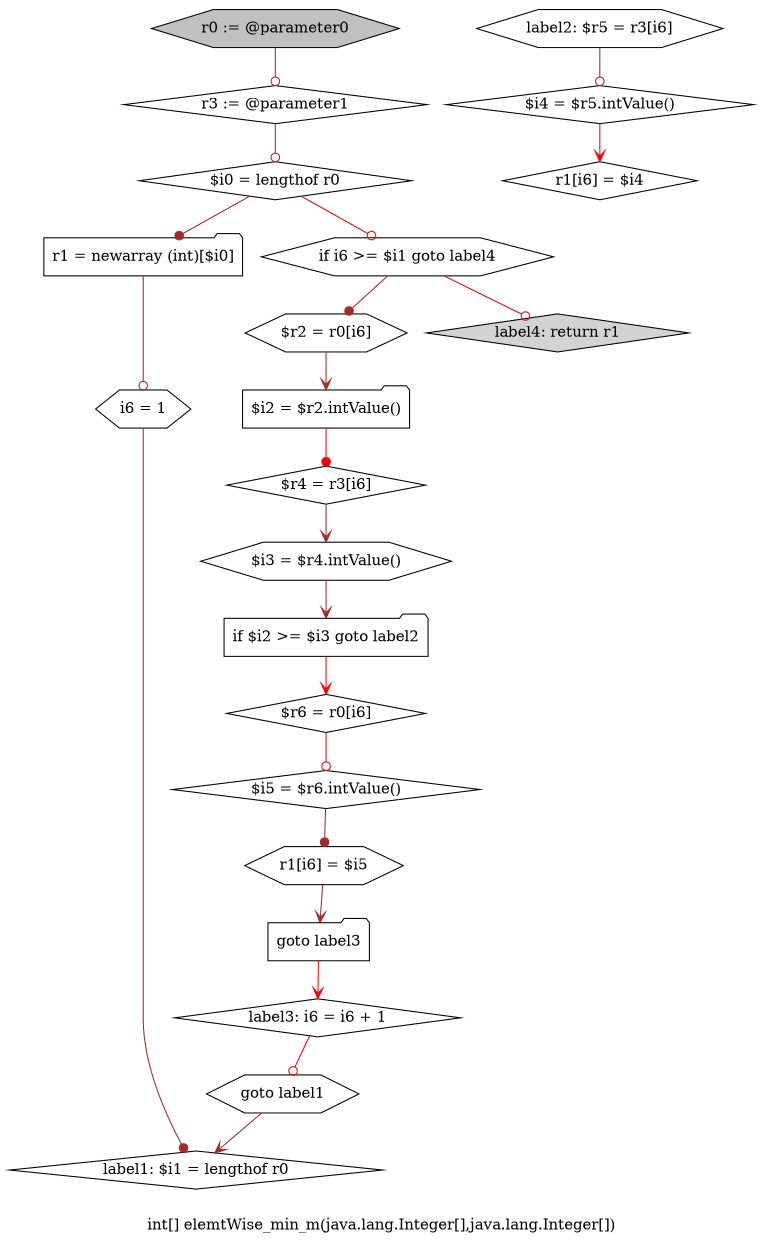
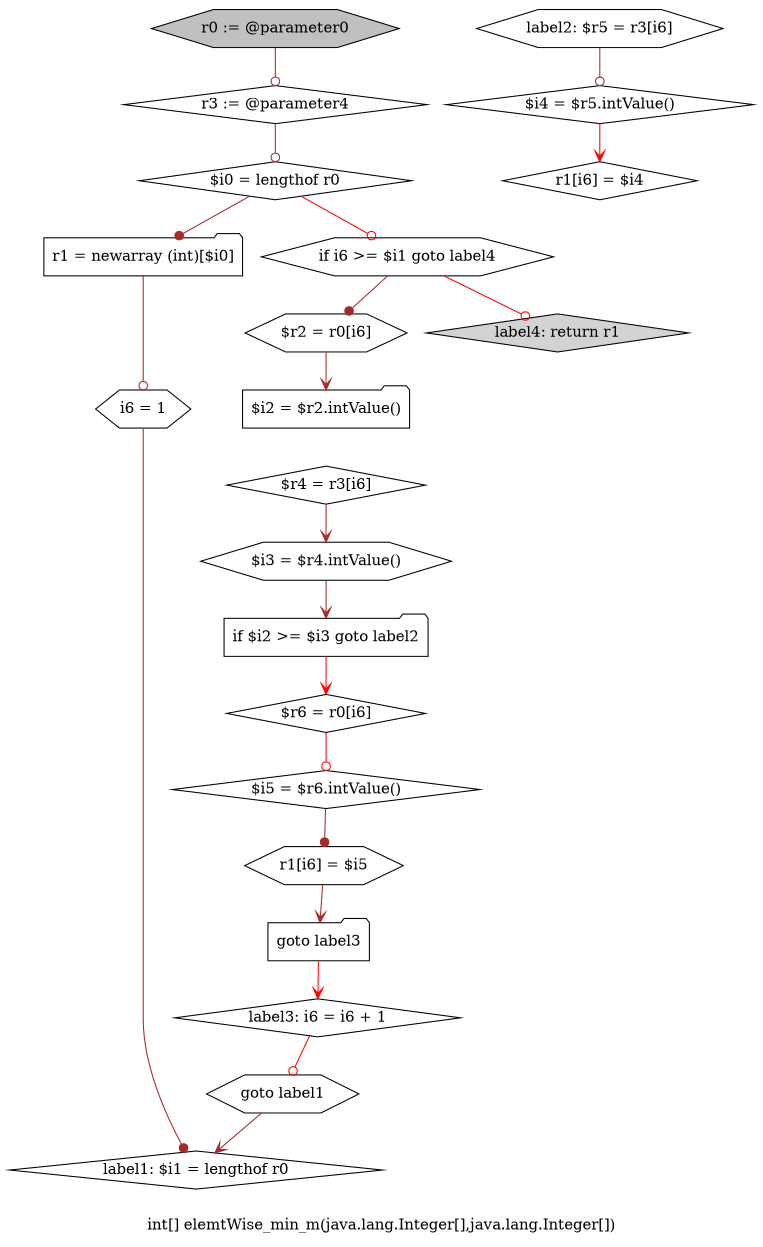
node "r3 := @parameter1": label "r3 := @parameter1" -> "r3 := @parameter4"
edge "$i2 = $r2.intValue()" -> "$r4 = r3[i6]": removed
